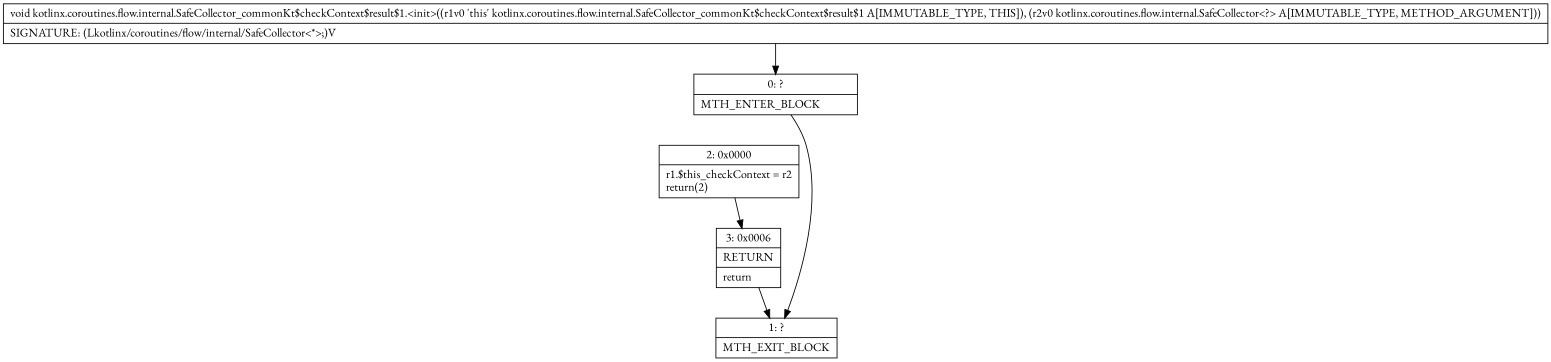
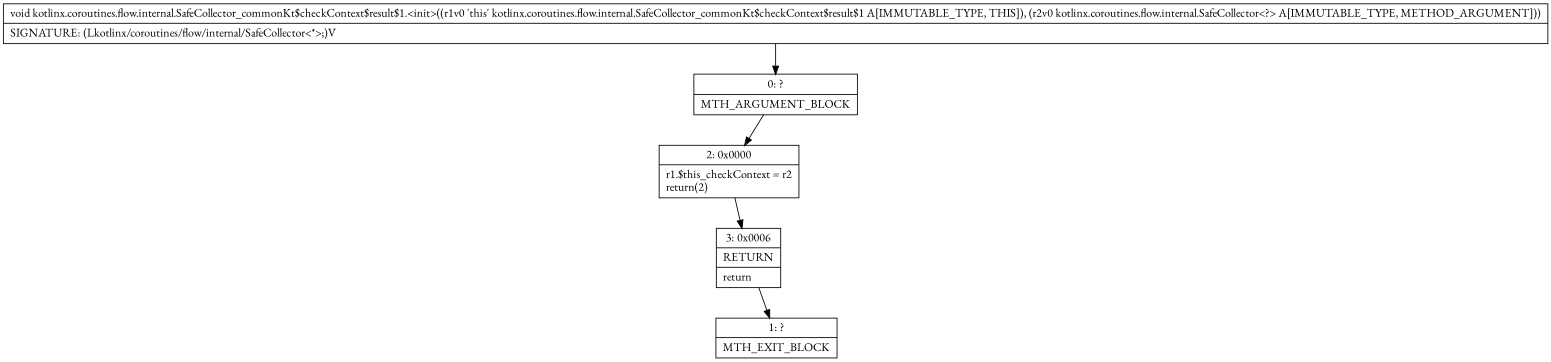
node "0: ?": text "MTH_ENTER_BLOCK" -> "MTH_ARGUMENT_BLOCK"
edge "0: ?" -> "1: ?": now "0: ?" -> "2: 0x0000"
